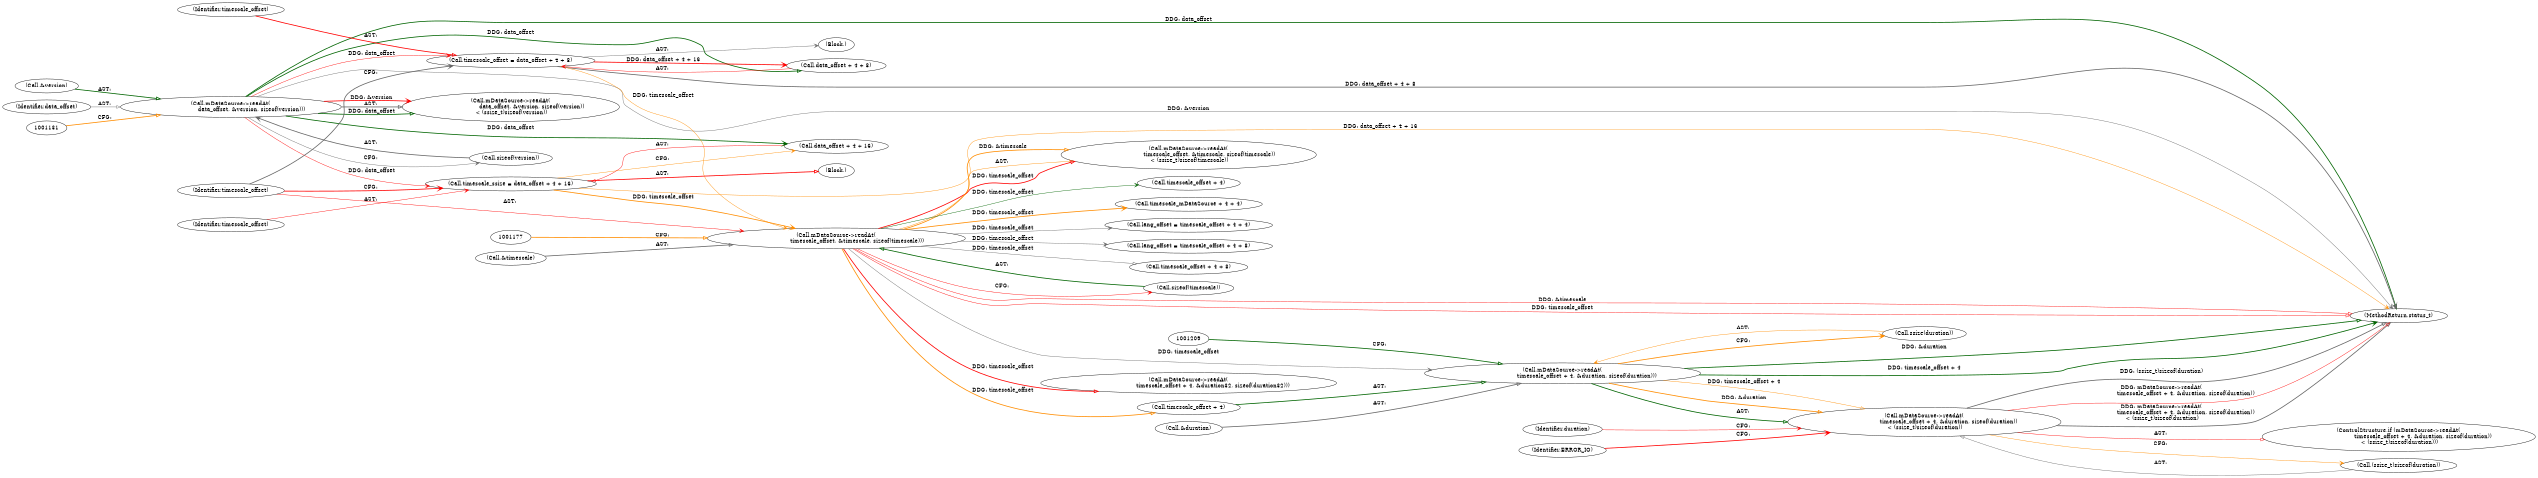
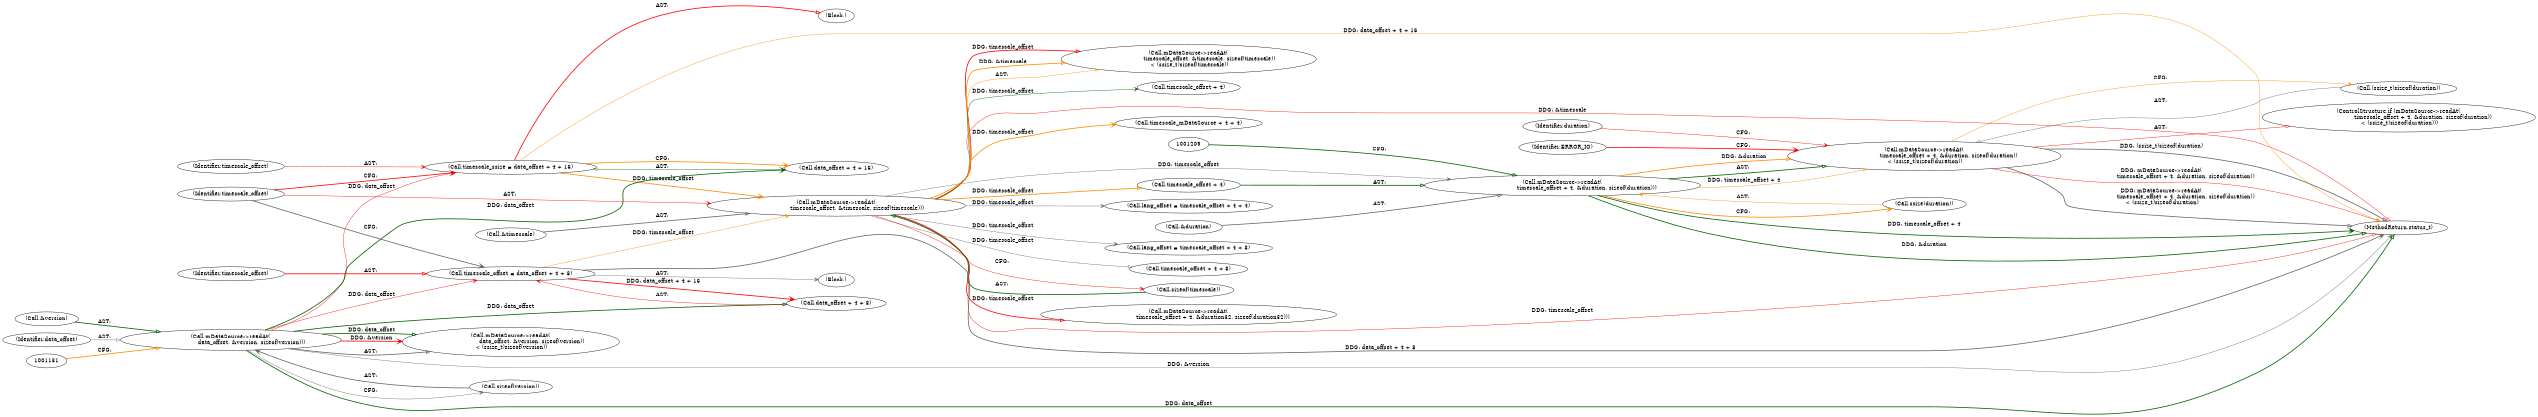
edge "(Call,data_offset + 4 + 16)" -> "(Call,timescale_ssize = data_offset + 4 + 16)": color red -> darkgreen
edge "(Call,timescale_ssize = data_offset + 4 + 16)" -> "(Call,data_offset + 4 + 16)": style solid -> bold
node "1001177": removed
